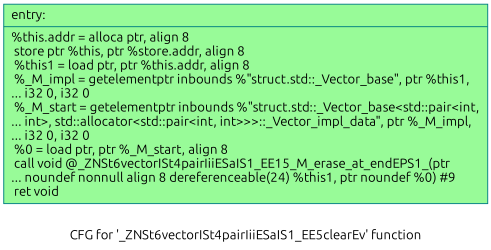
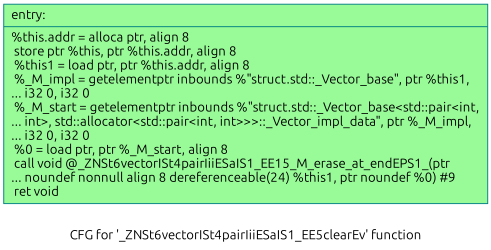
node "entry:": text "store ptr %this, ptr %store.addr, align 8" -> "store ptr %this, ptr %this.addr, align 8"
